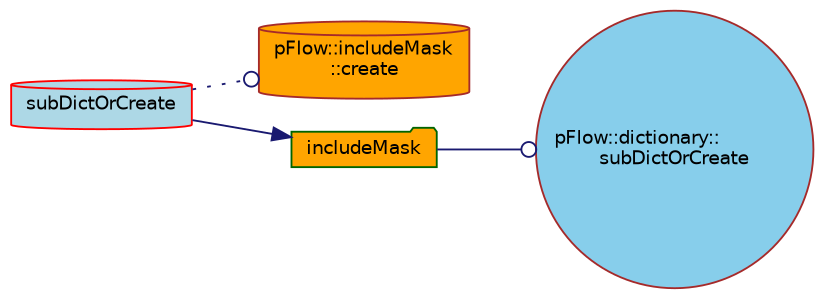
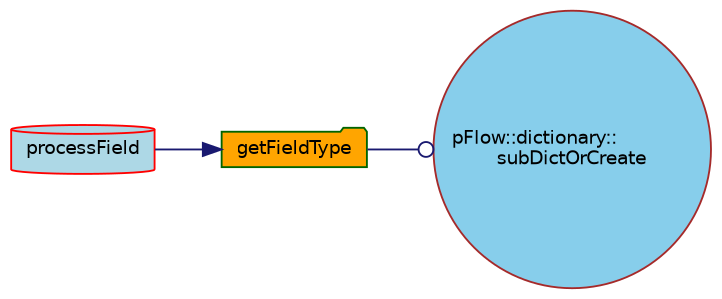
node "pFlow::includeMask ::create": removed
node "subDictOrCreate": label "subDictOrCreate" -> "processField"
node "includeMask": label "includeMask" -> "getFieldType"
